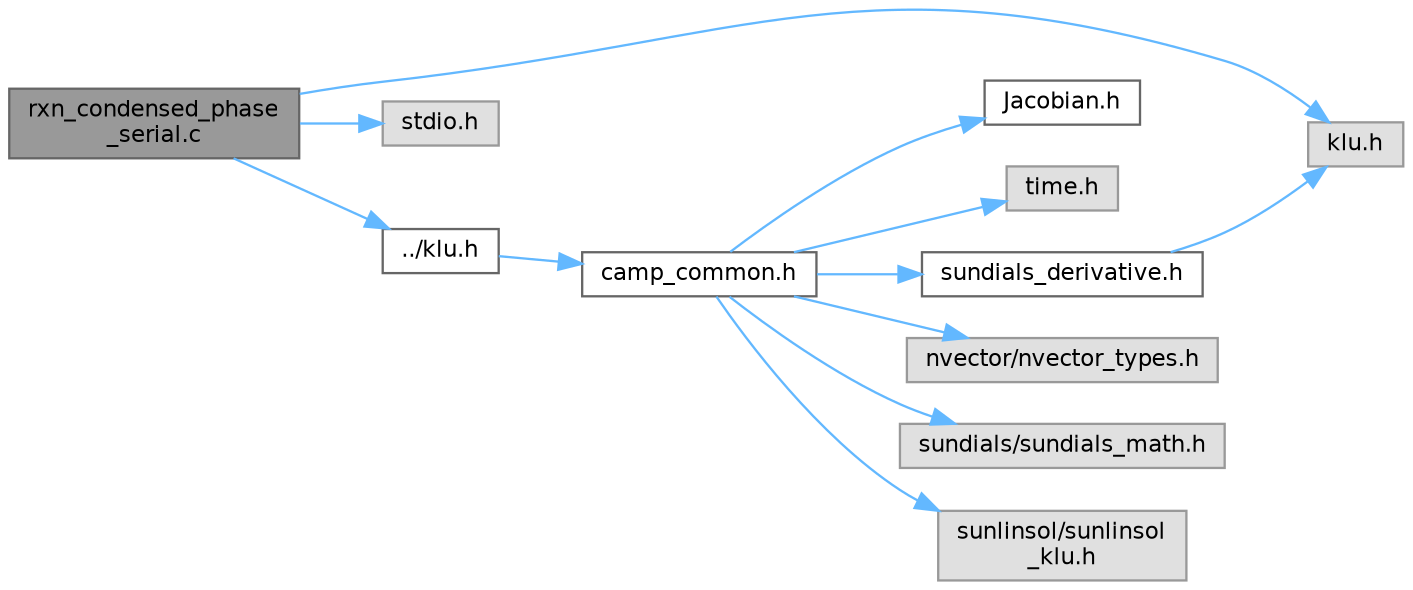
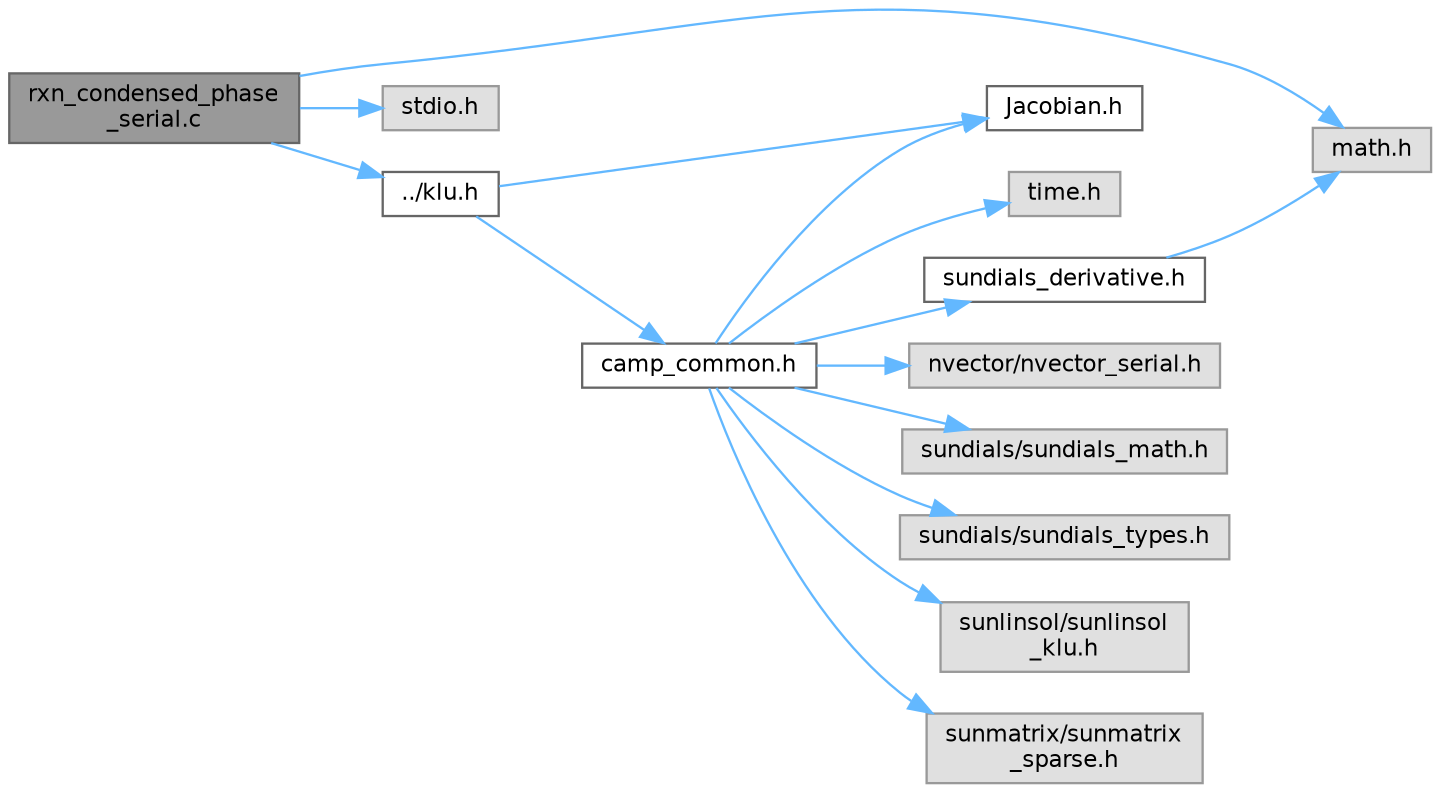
node "klu.h": label "klu.h" -> "math.h"
edge "../klu.h" -> "Jacobian.h": added
node "nvector/nvector_types.h": label "nvector/nvector_types.h" -> "nvector/nvector_serial.h"
node "sundials/sundials_types.h": added
node "sunmatrix/sunmatrix _sparse.h": added
